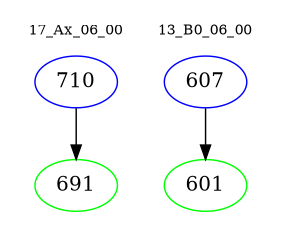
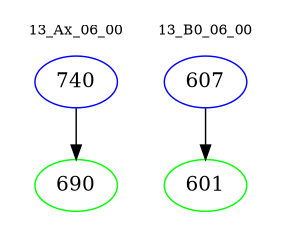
cluster "17_Ax_06_00": label "17_Ax_06_00" -> "13_Ax_06_00"
node "710": label "710" -> "740"
node "691": label "691" -> "690"
